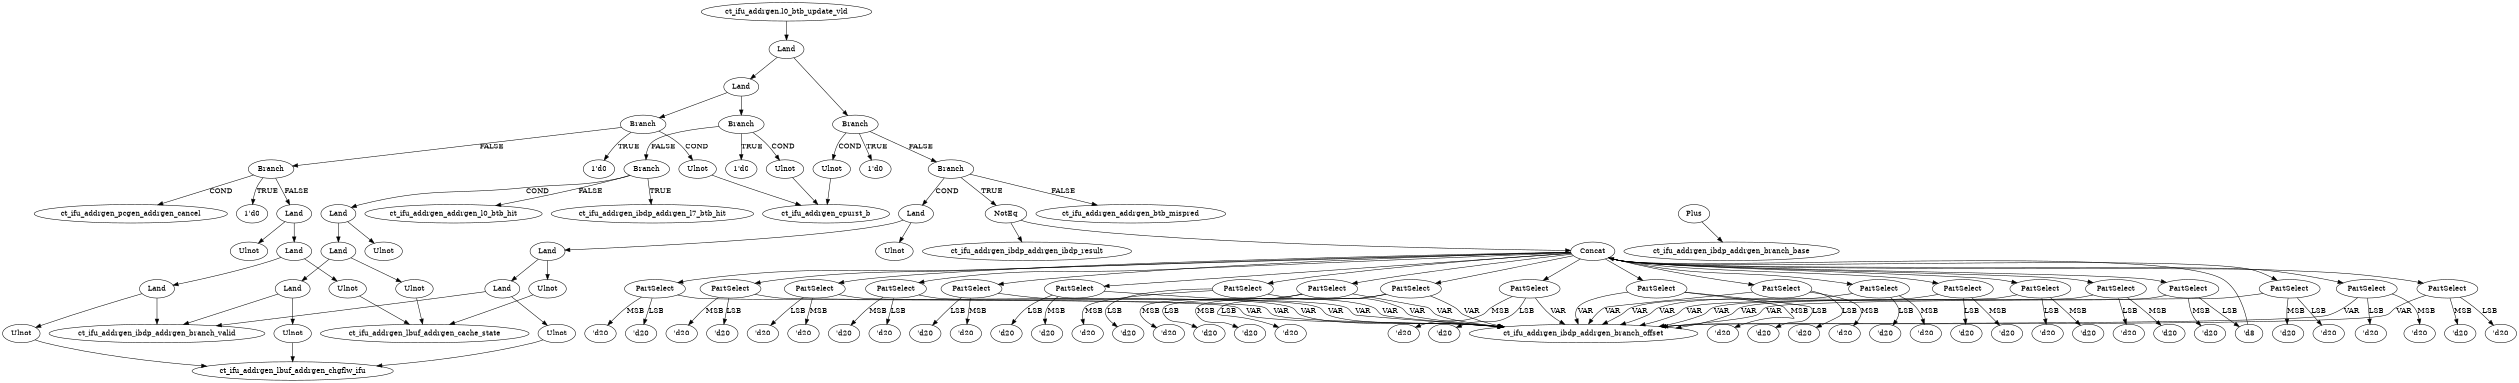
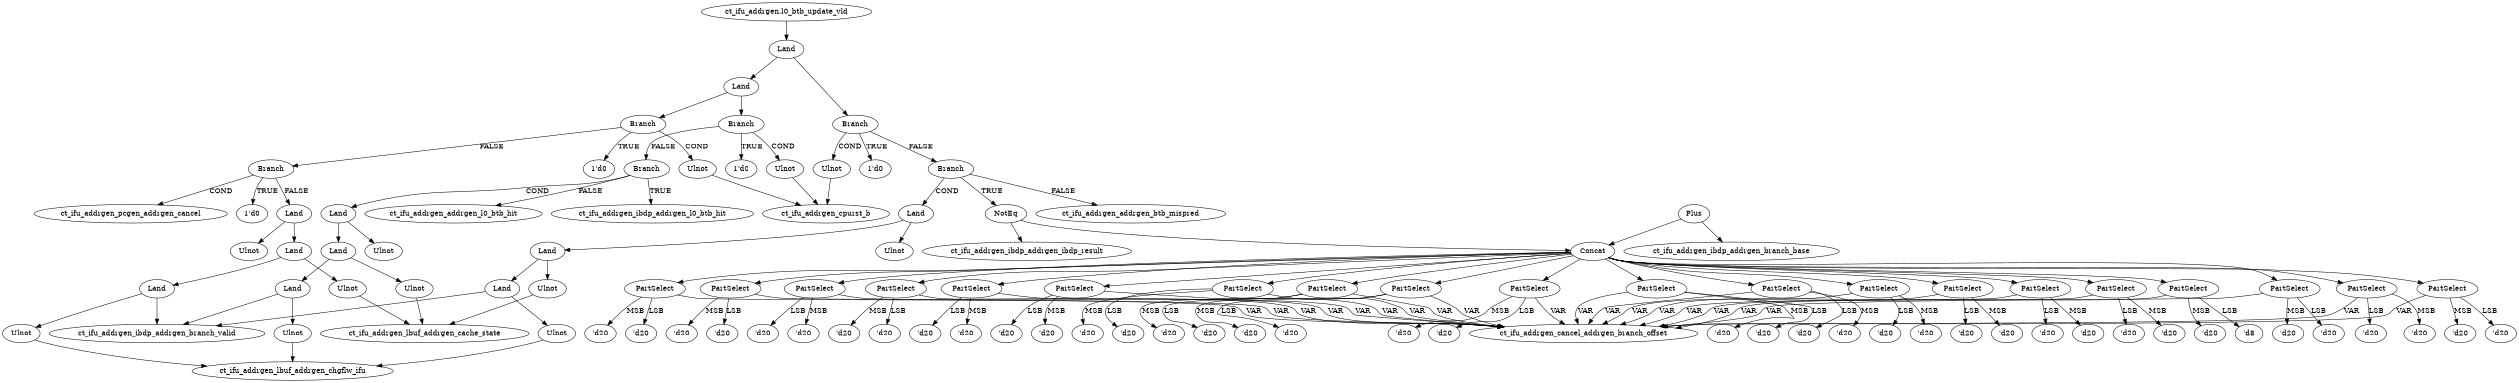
node "ct_ifu_addrgen_ibdp_addrgen_l7_btb_hit": label "ct_ifu_addrgen_ibdp_addrgen_l7_btb_hit" -> "ct_ifu_addrgen_ibdp_addrgen_l0_btb_hit"
edge "'d8" -> "Concat": now "Plus" -> "Concat"
node "ct_ifu_addrgen_ibdp_addrgen_branch_offset": label "ct_ifu_addrgen_ibdp_addrgen_branch_offset" -> "ct_ifu_addrgen_cancel_addrgen_branch_offset"
